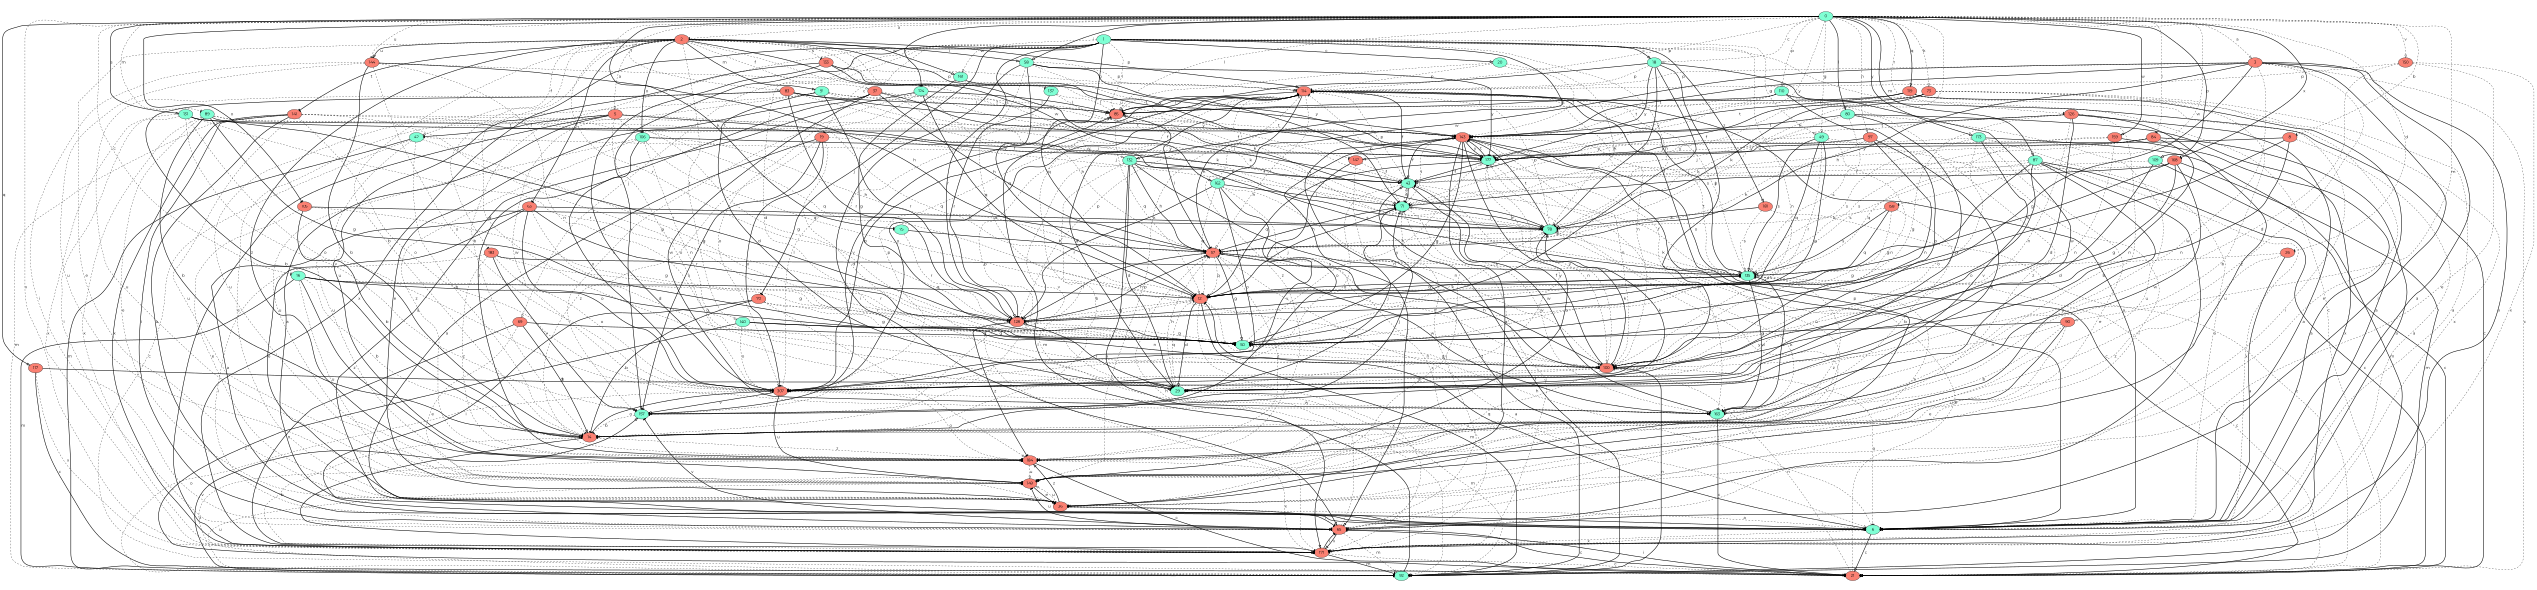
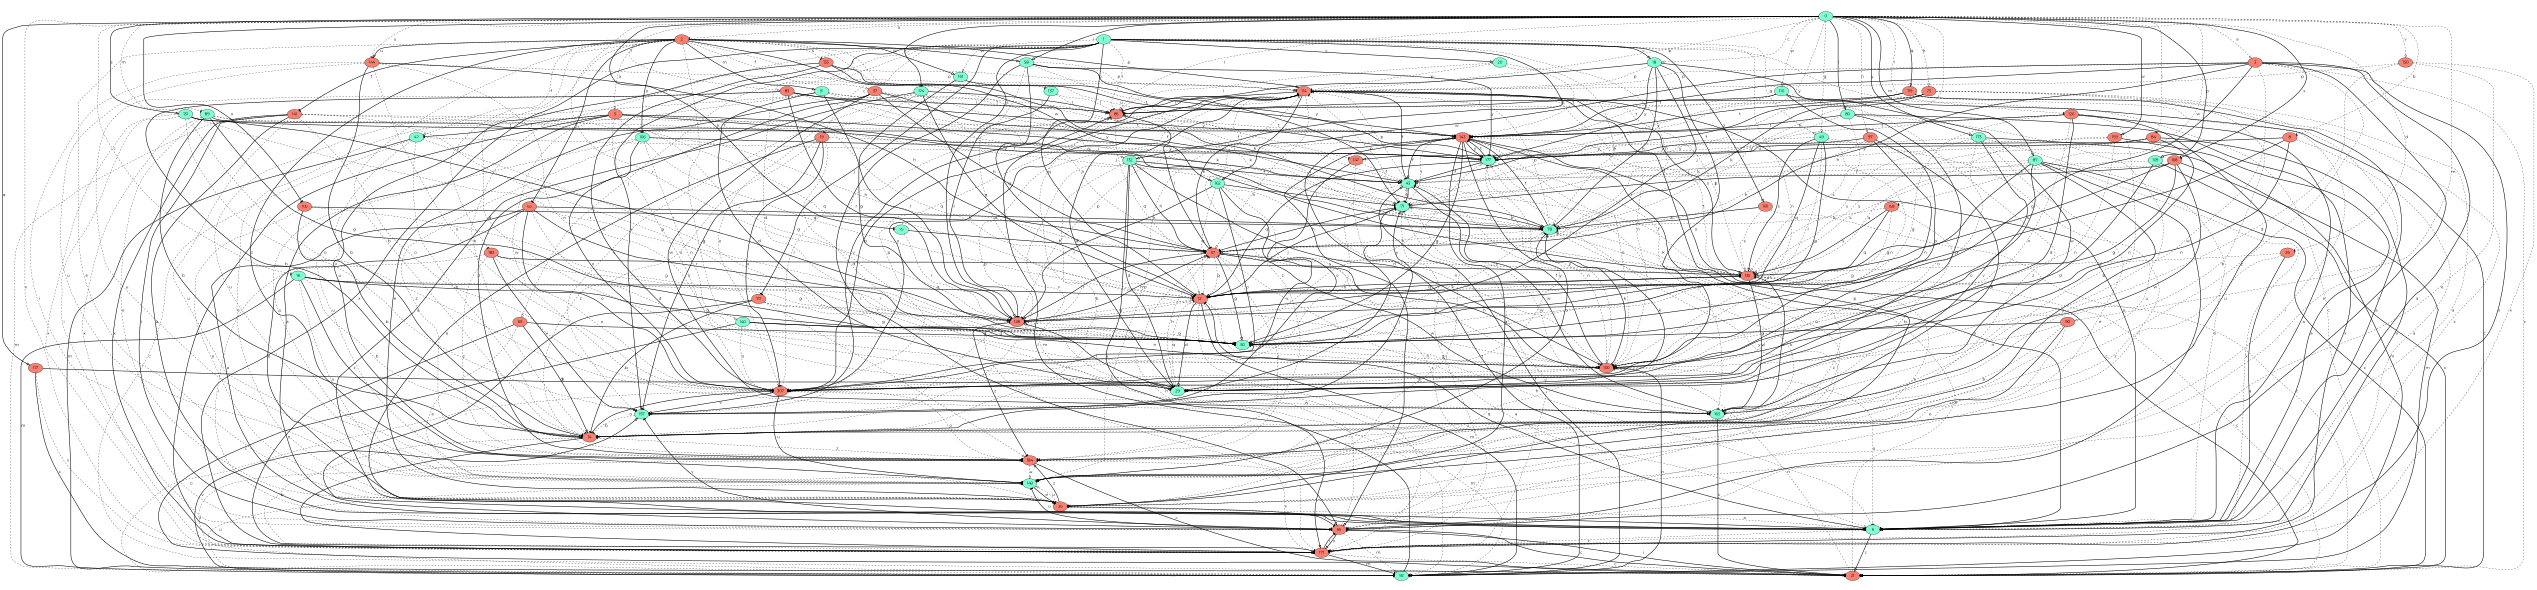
edge "2" -> "177": now "5" -> "177"
node "135": fillcolor aquamarine -> salmon
node "149": fillcolor salmon -> aquamarine
